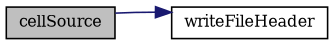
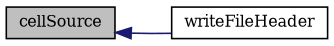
edge "cellSource" -> "writeFileHeader": reversed
